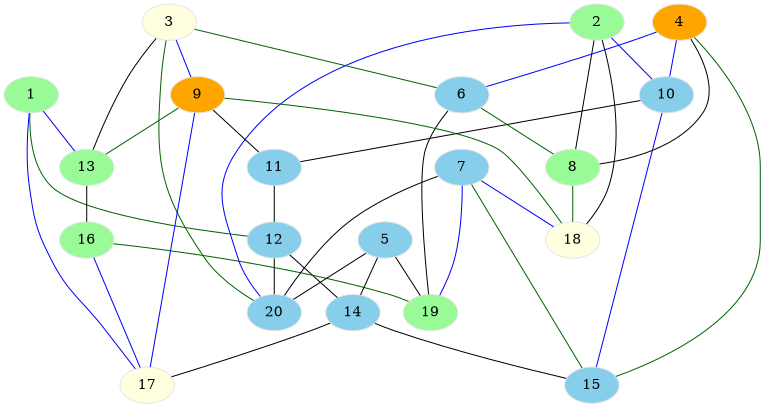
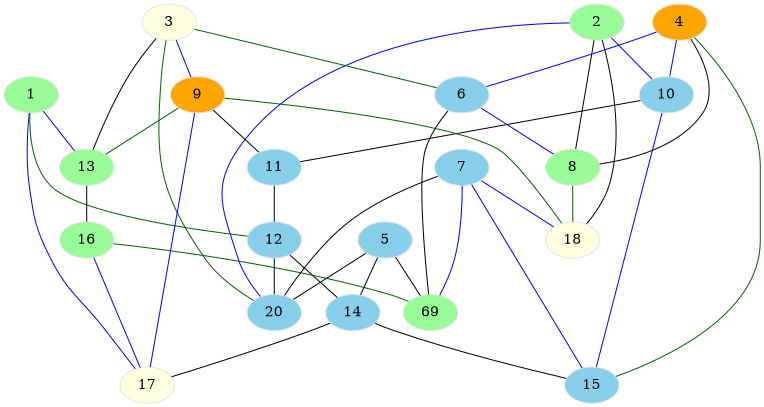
edge "6" -- "8": color darkgreen -> blue
edge "7" -- "15": color darkgreen -> blue
node "19": label "19" -> "69"
